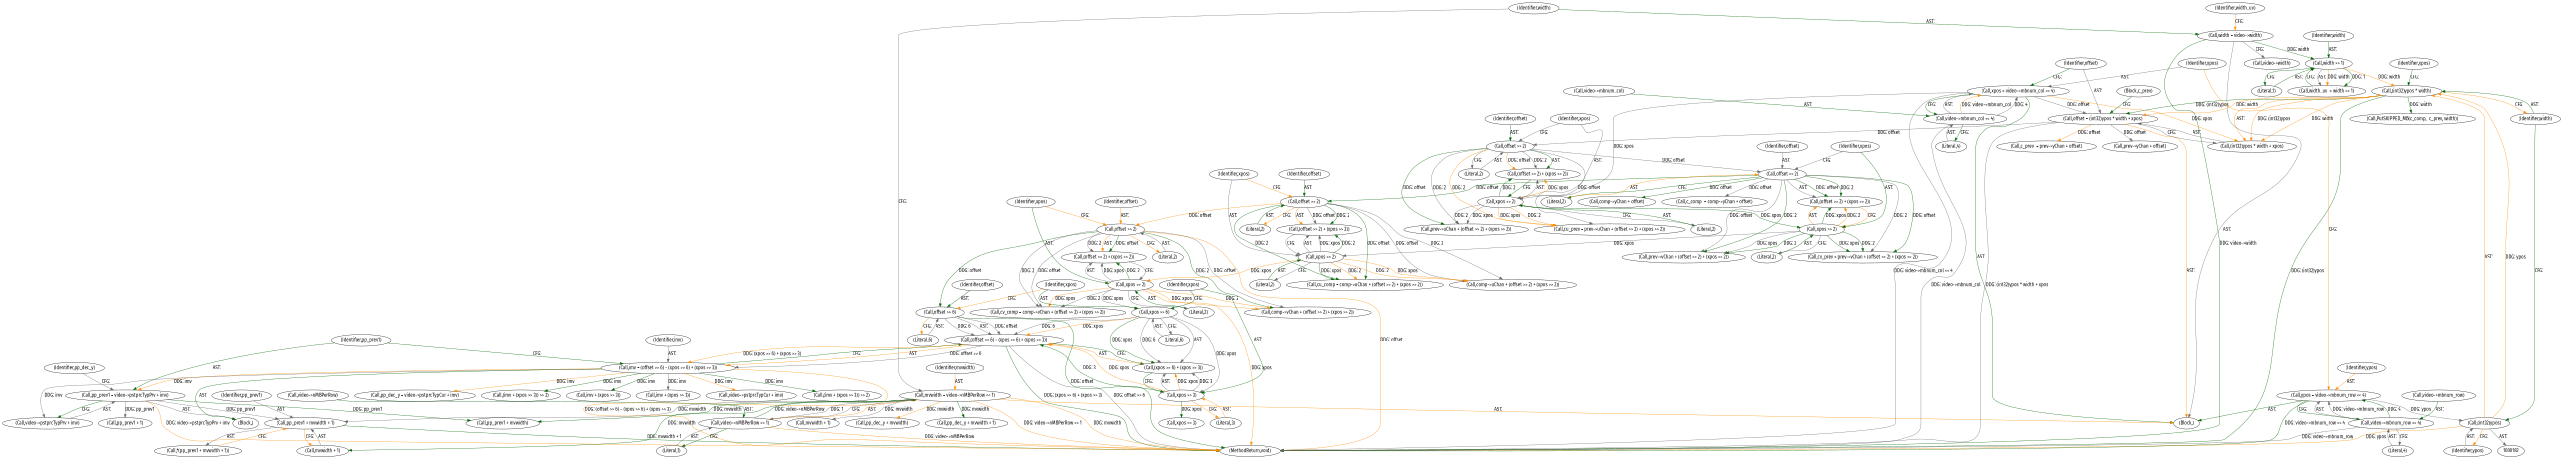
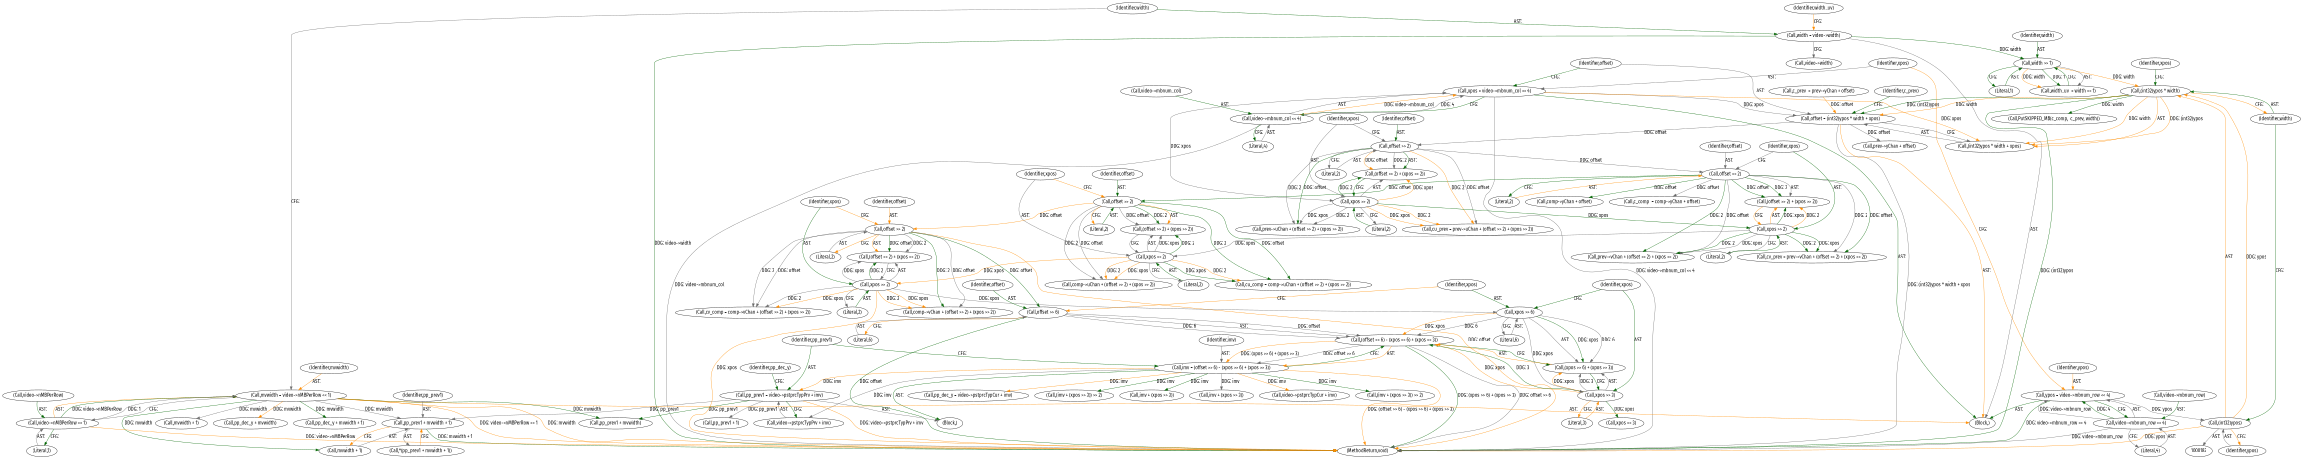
node "(Block,c_prev)": label "(Block,c_prev)" -> "(Identifier,c_prev)"
edge "(Call,xpos = video->mbnum_col << 4)" -> "(Call,offset = (int32)ypos * width + xpos)": label "DDG: offset" -> "DDG: xpos"
edge "(Call,offset = (int32)ypos * width + xpos)" -> "(Call,c_prev  = prev->yChan + offset)": reversed
edge "(Identifier,pp_dec_y)" -> "(Call,pp_prev1 = video->pstprcTypPrv + imv)": color gray40 -> darkgreen
